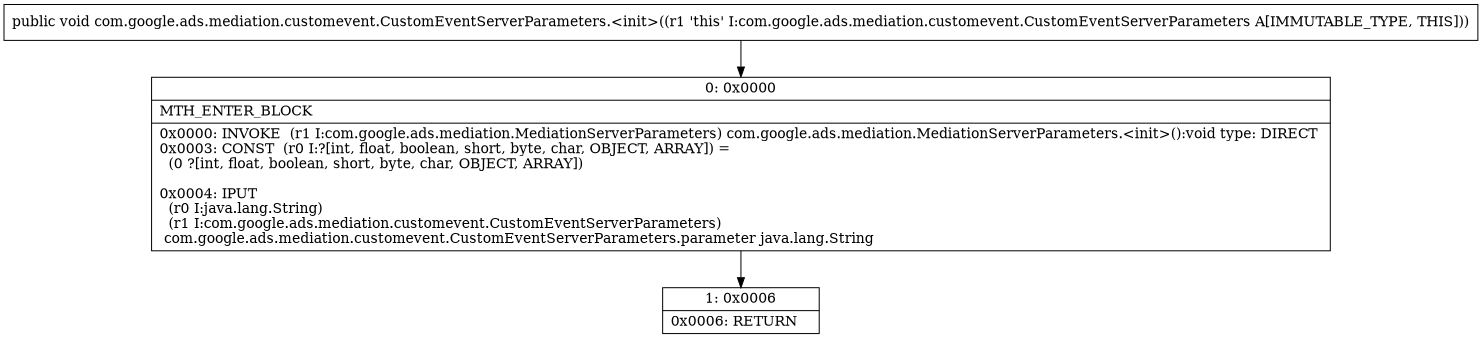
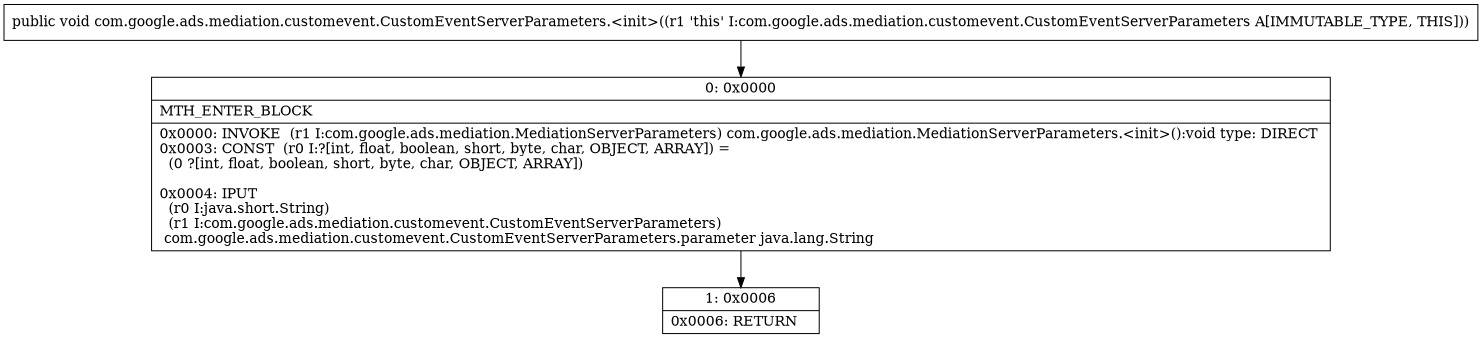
node "0: 0x0000": text "(r0 I:java.lang.String)" -> "(r0 I:java.short.String)"
